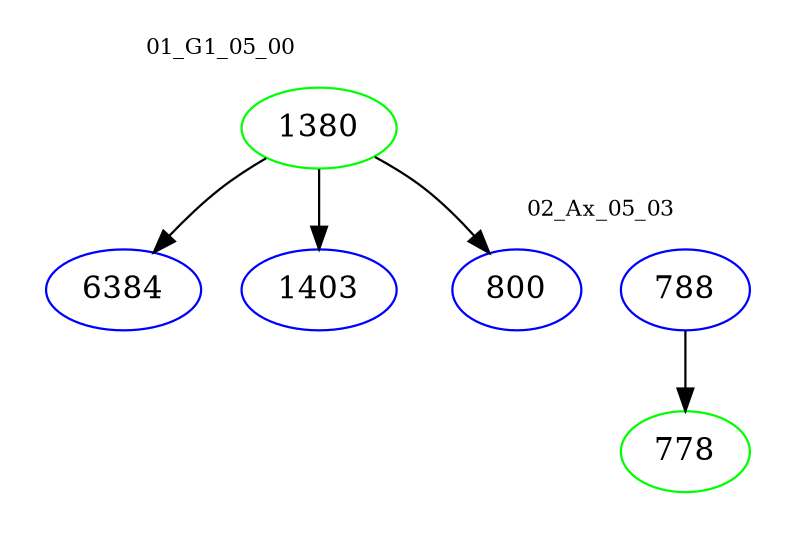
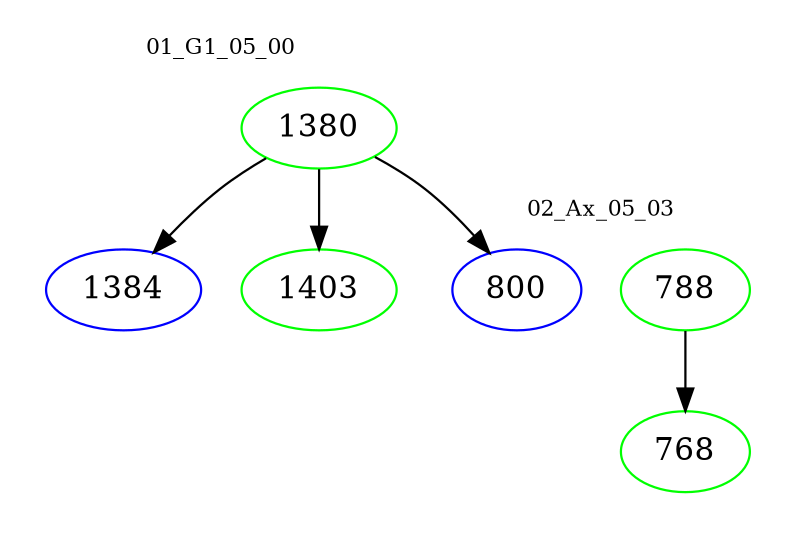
node "6384": label "6384" -> "1384"
node "1403": color blue -> green
node "788": color blue -> green
node "778": label "778" -> "768"
